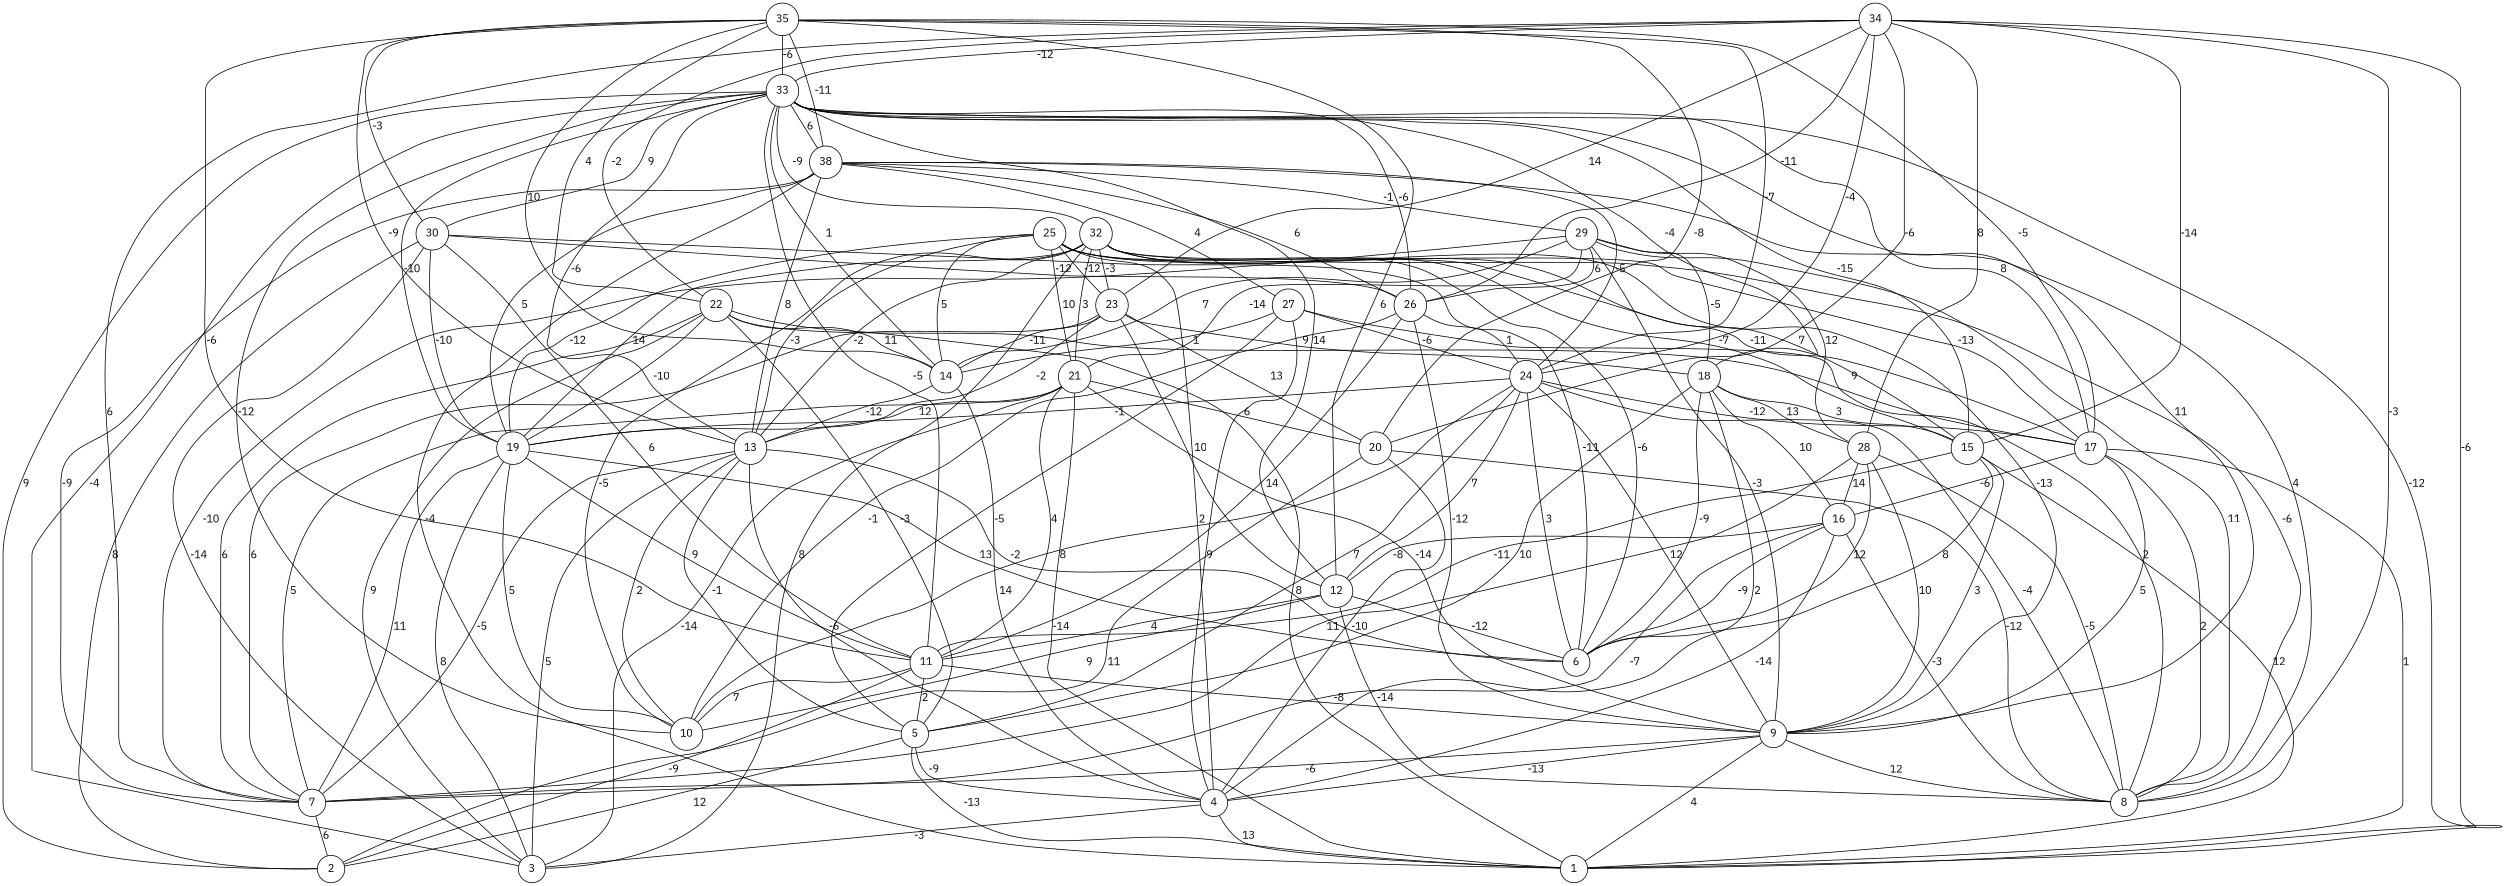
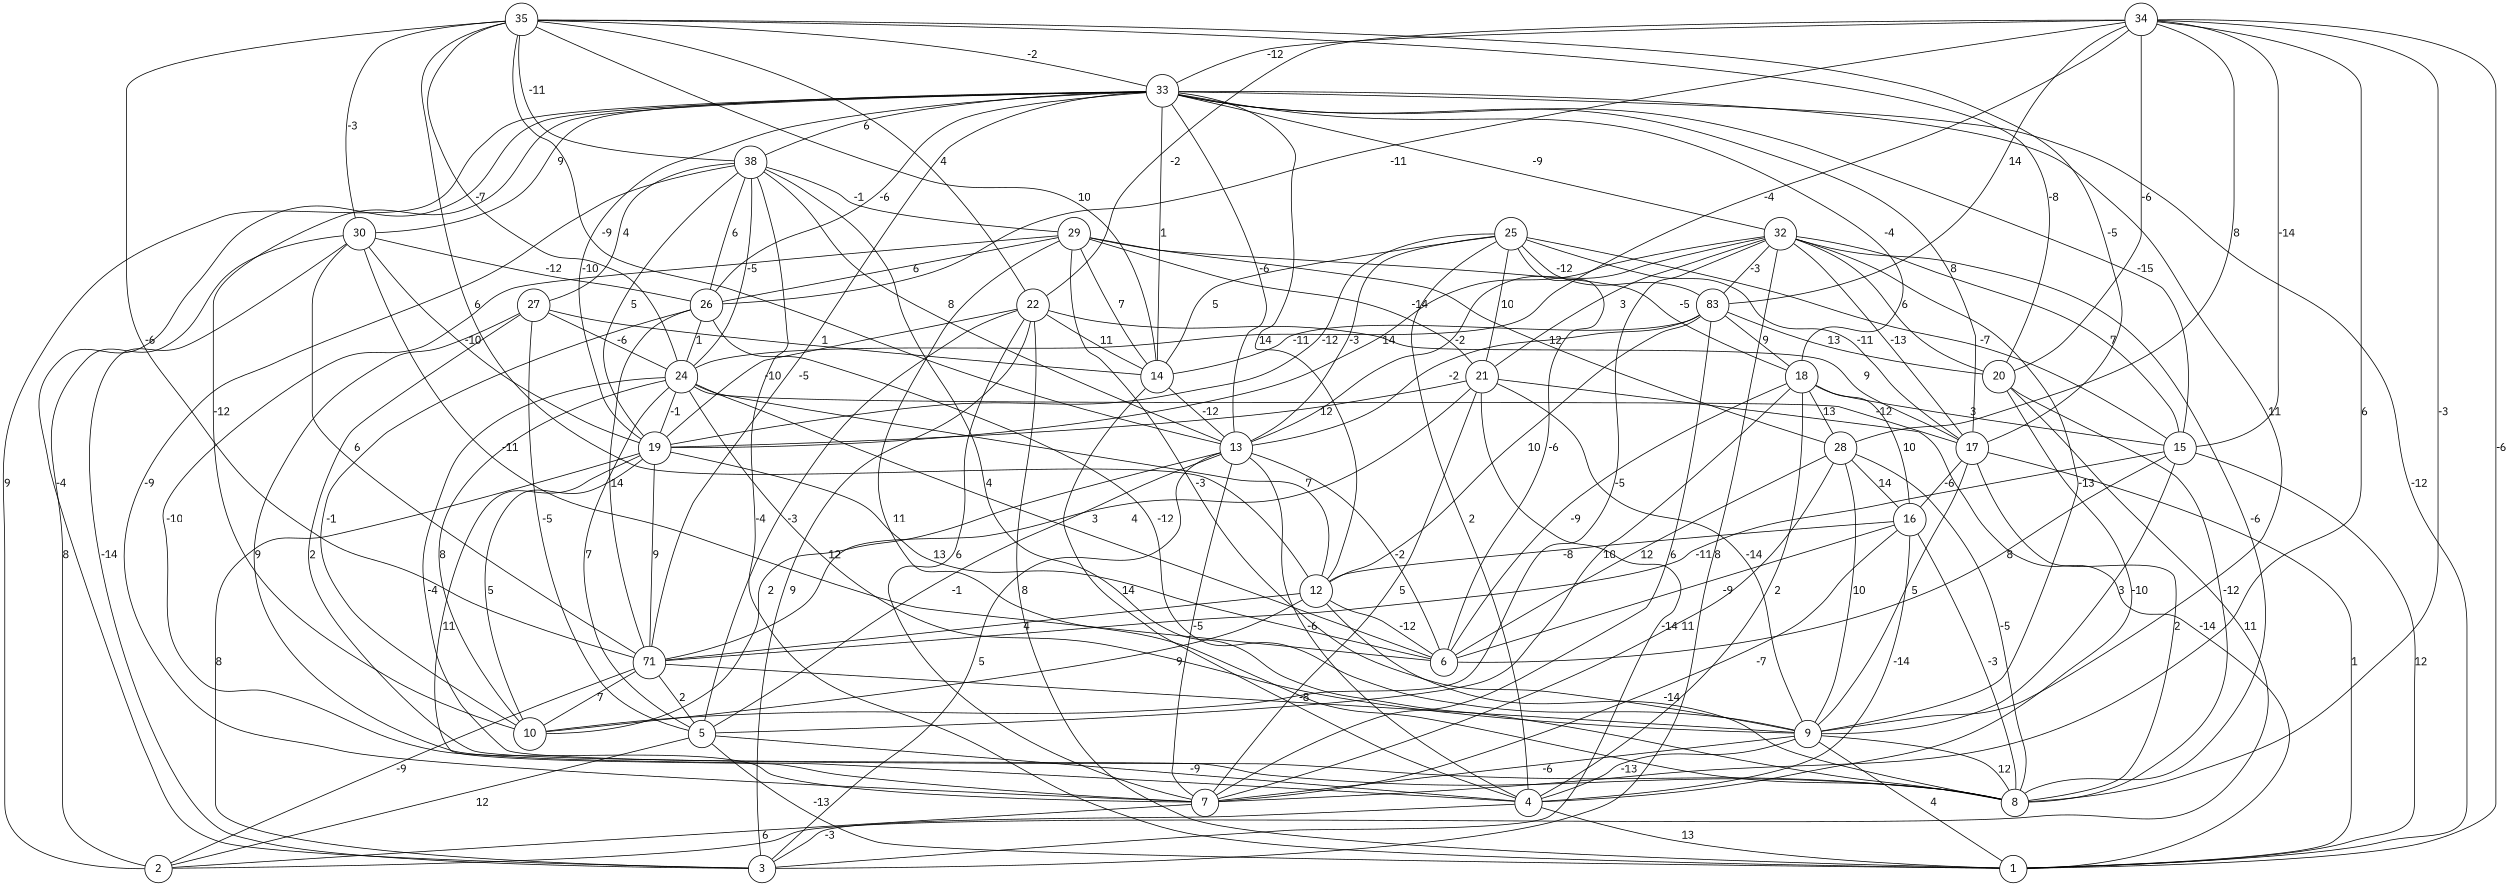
edge "35" -- "33": label "-6" -> "-2"
node "23": label "23" -> "83"
edge "21" -- "20": now "32" -- "20"
node "11": label "11" -> "71"
